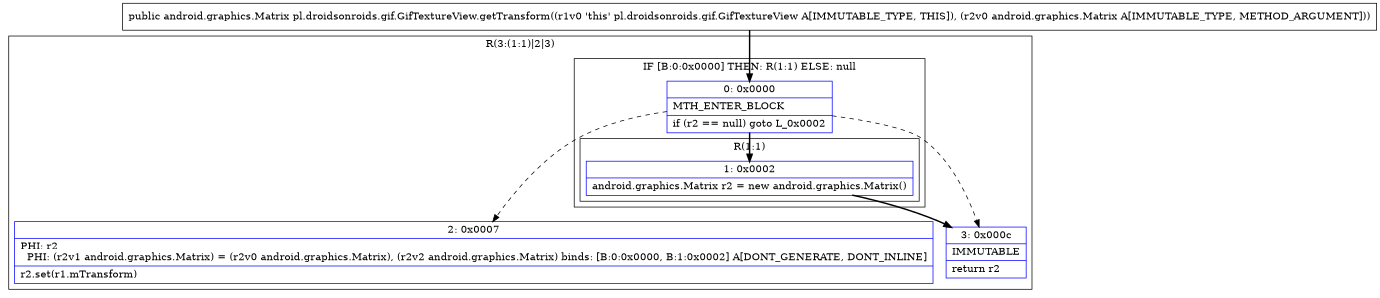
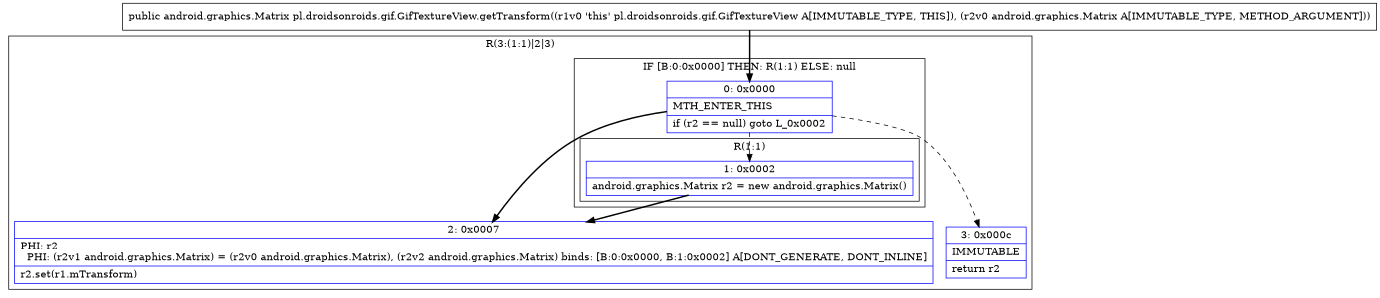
node "0: 0x0000": text "MTH_ENTER_BLOCK" -> "MTH_ENTER_THIS"
edge "0: 0x0000" -> "2: 0x0007": style dashed -> bold
edge "0: 0x0000" -> "1: 0x0002": style bold -> dashed
edge "1: 0x0002" -> "3: 0x000c": now "1: 0x0002" -> "2: 0x0007"
